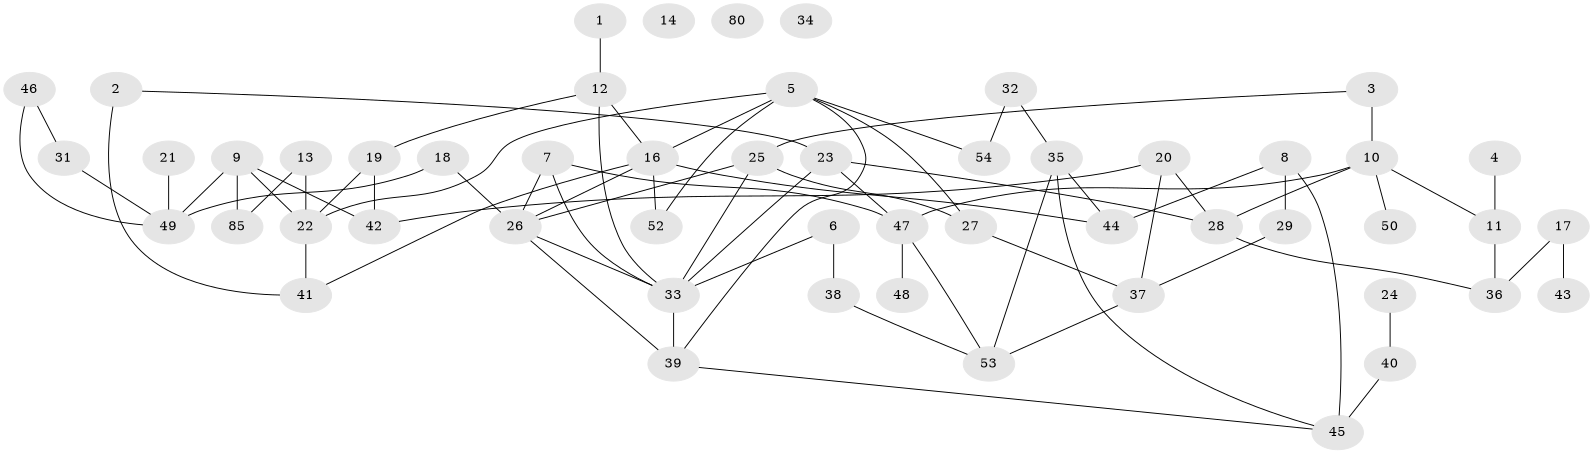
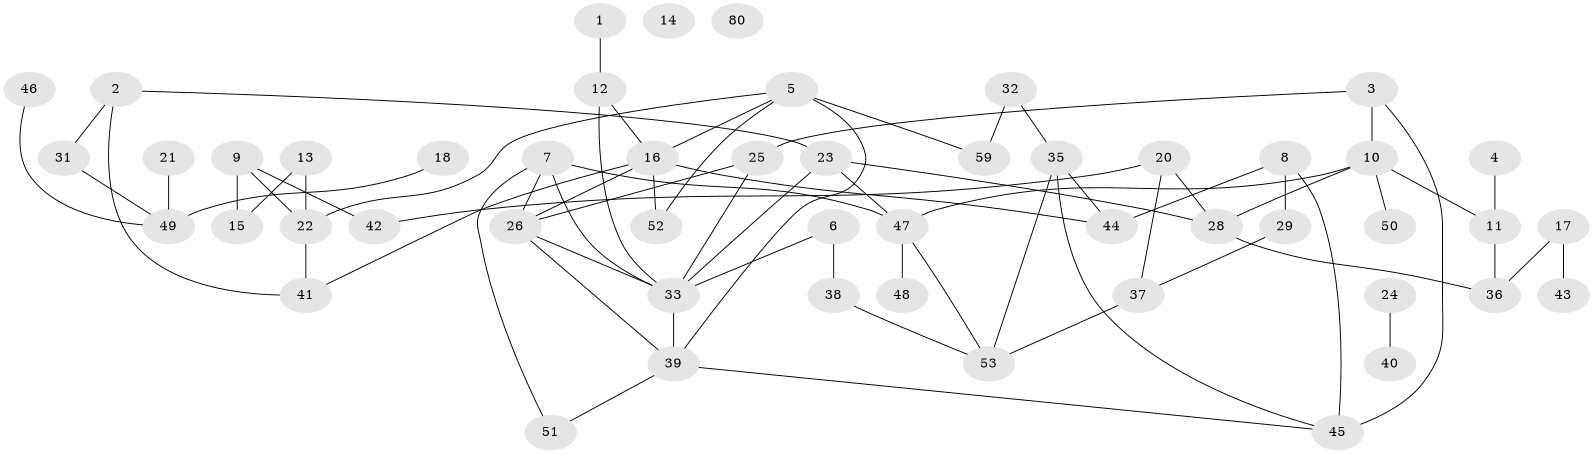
node "34": removed
edge "46" -- "31": now "2" -- "31"
node "19": removed
node "54": label "54" -> "59"
edge "9" -- "49": removed
edge "18" -- "26": removed
node "85": label "85" -> "15"
node "27": removed
edge "40" -- "45": now "3" -- "45"
node "51": added
